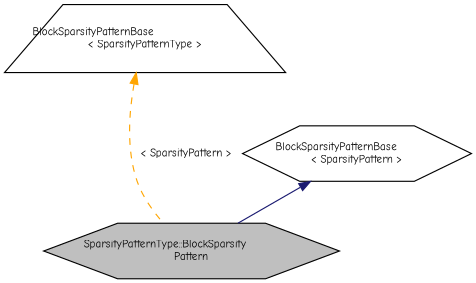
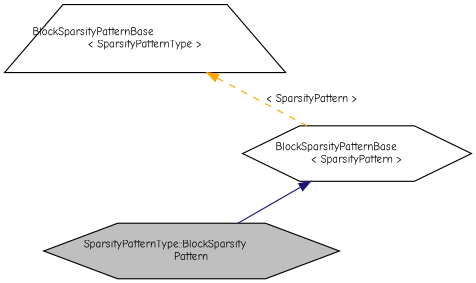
edge "SparsityPatternType::BlockSparsity Pattern" -> "BlockSparsityPatternBase < SparsityPatternType >": now "BlockSparsityPatternBase < SparsityPattern >" -> "BlockSparsityPatternBase < SparsityPatternType >"
